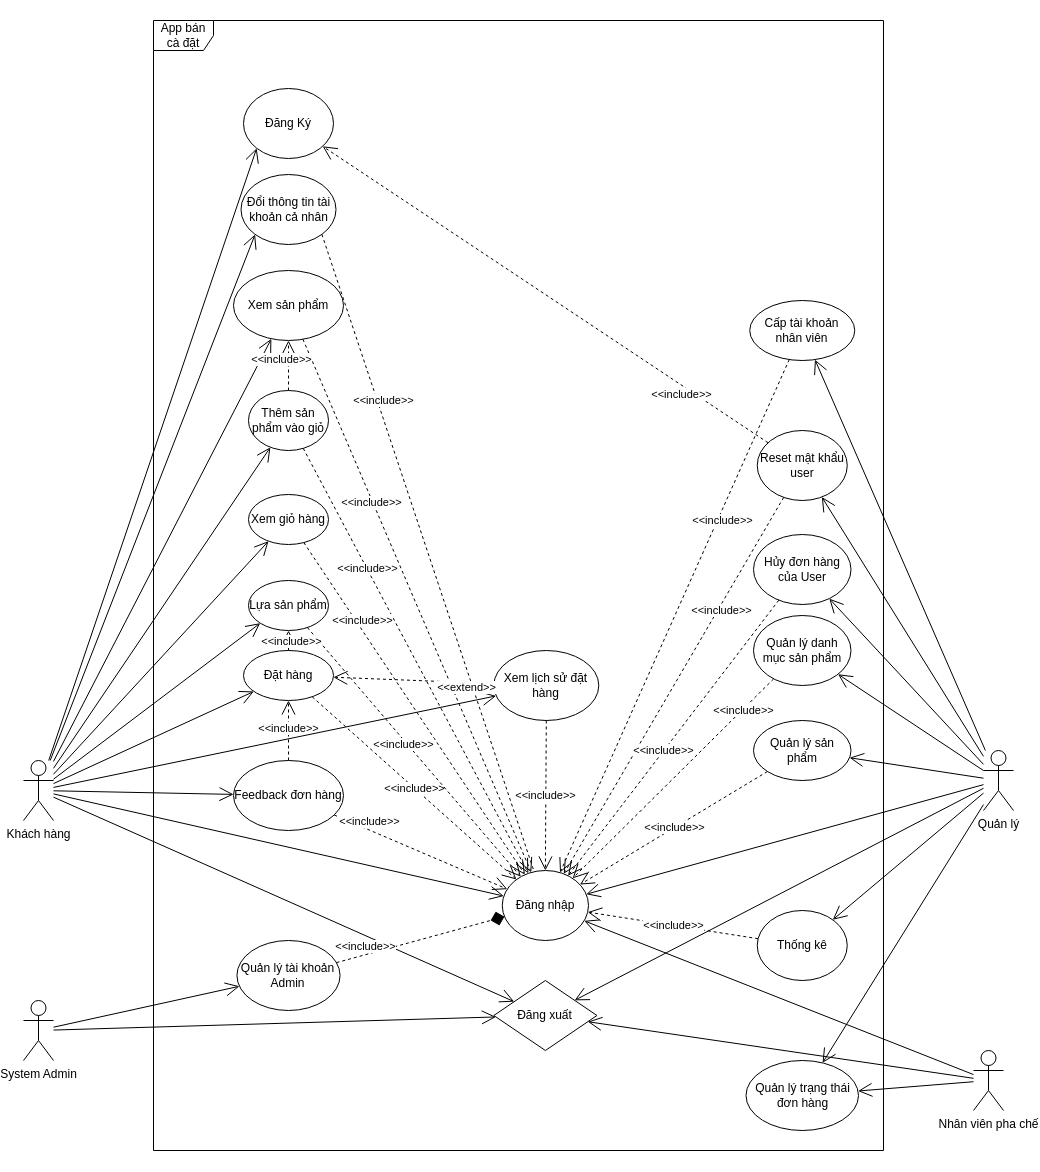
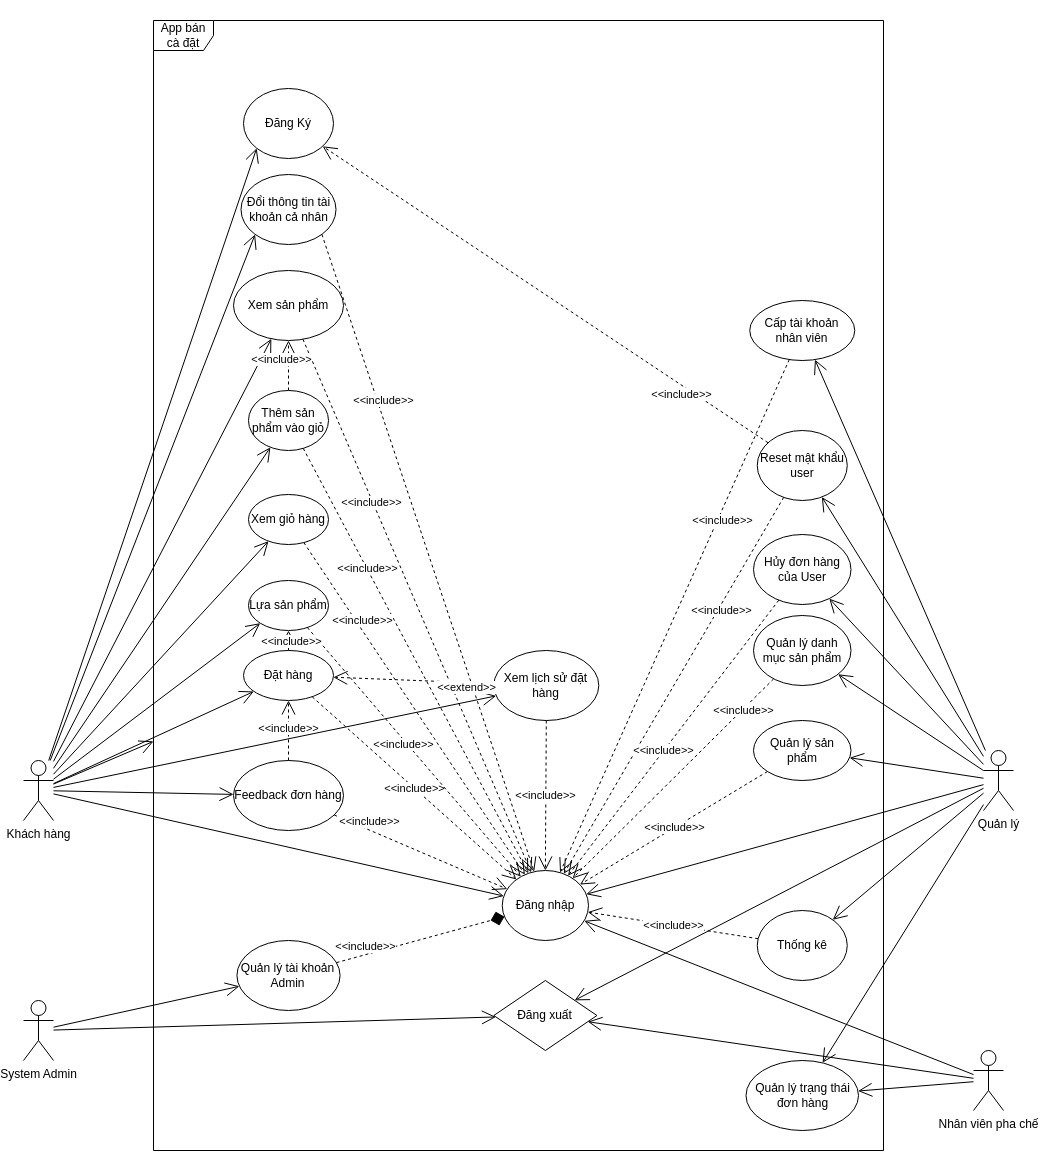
edge "Đổi thông tin tài khoản cả nhân" -- "Đăng nhập": arrowhead none -> open
edge "Khách hàng" -> "Đăng xuất": now "Khách hàng" -> "App bán cà đặt"
